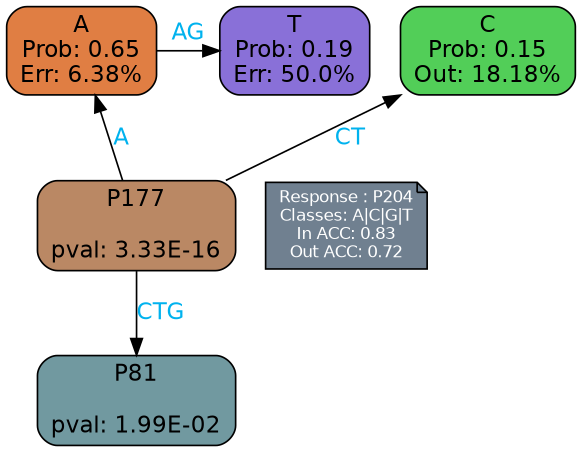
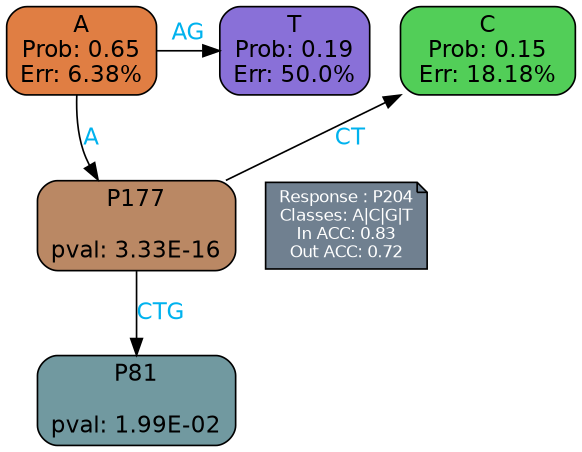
node "C Prob: 0.15 Out: 18.18%": label "C Prob: 0.15 Out: 18.18%" -> "C Prob: 0.15 Err: 18.18%"
edge "P177 pval: 3.33E-16" -> "A Prob: 0.65 Err: 6.38%": reversed
